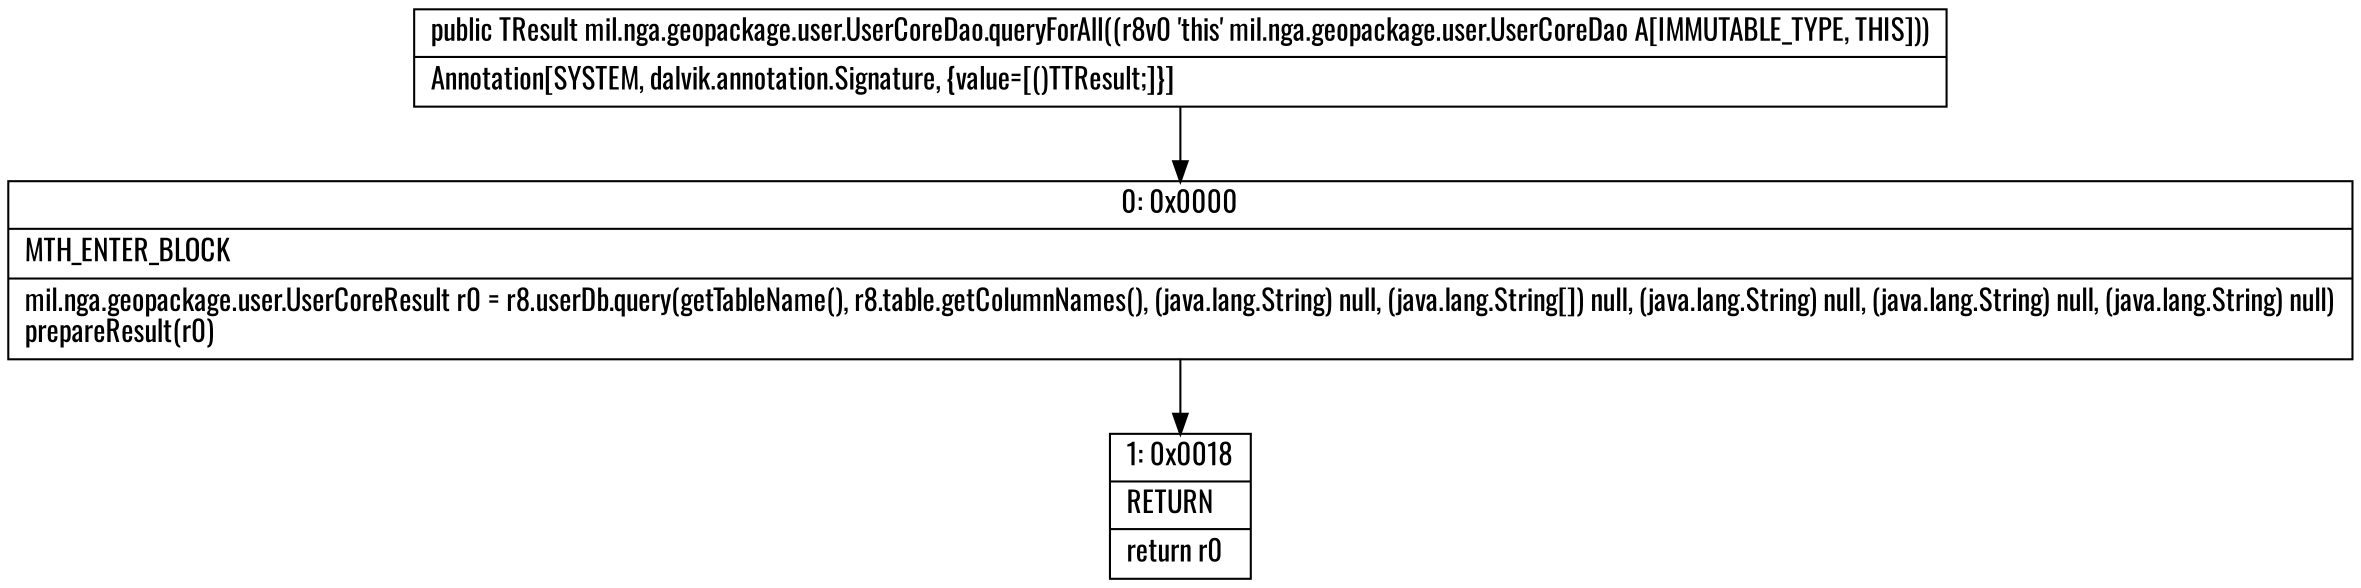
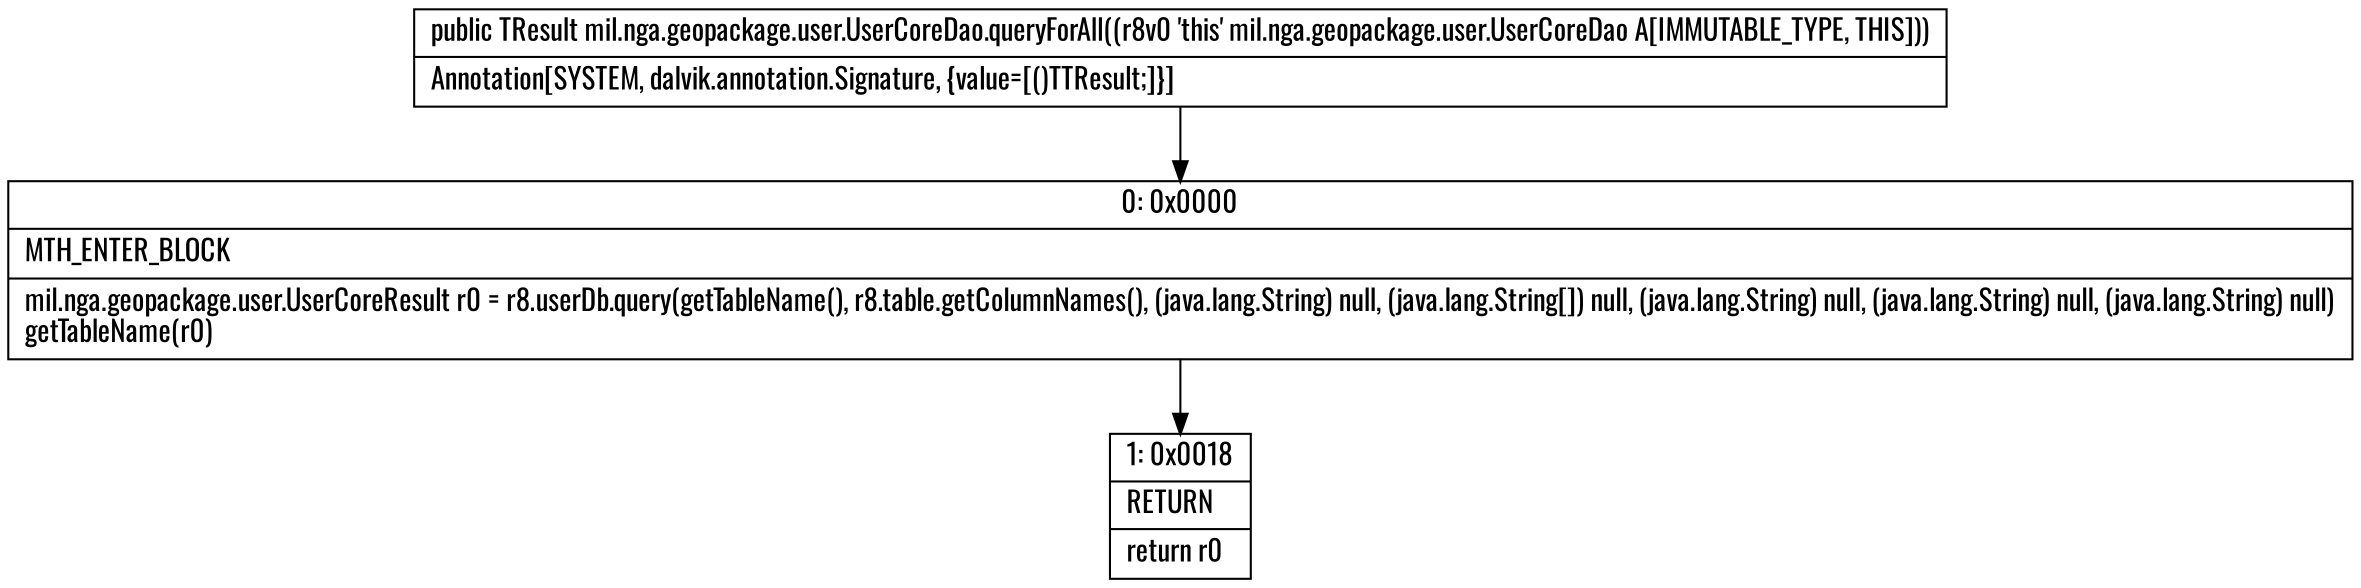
node "0: 0x0000": text "prepareResult(r0)" -> "getTableName(r0)"
